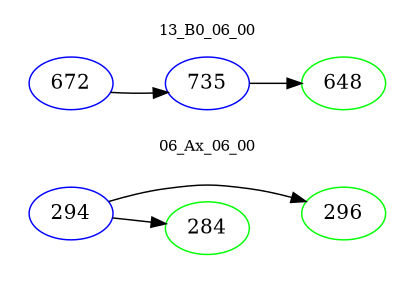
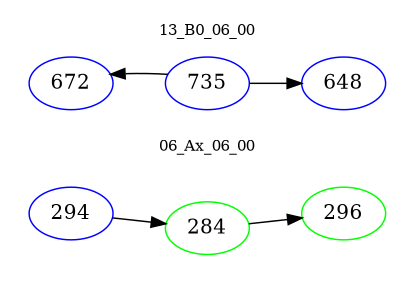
node "648": color green -> blue
edge "672" -> "735": reversed
edge "294" -> "296": now "284" -> "296"
